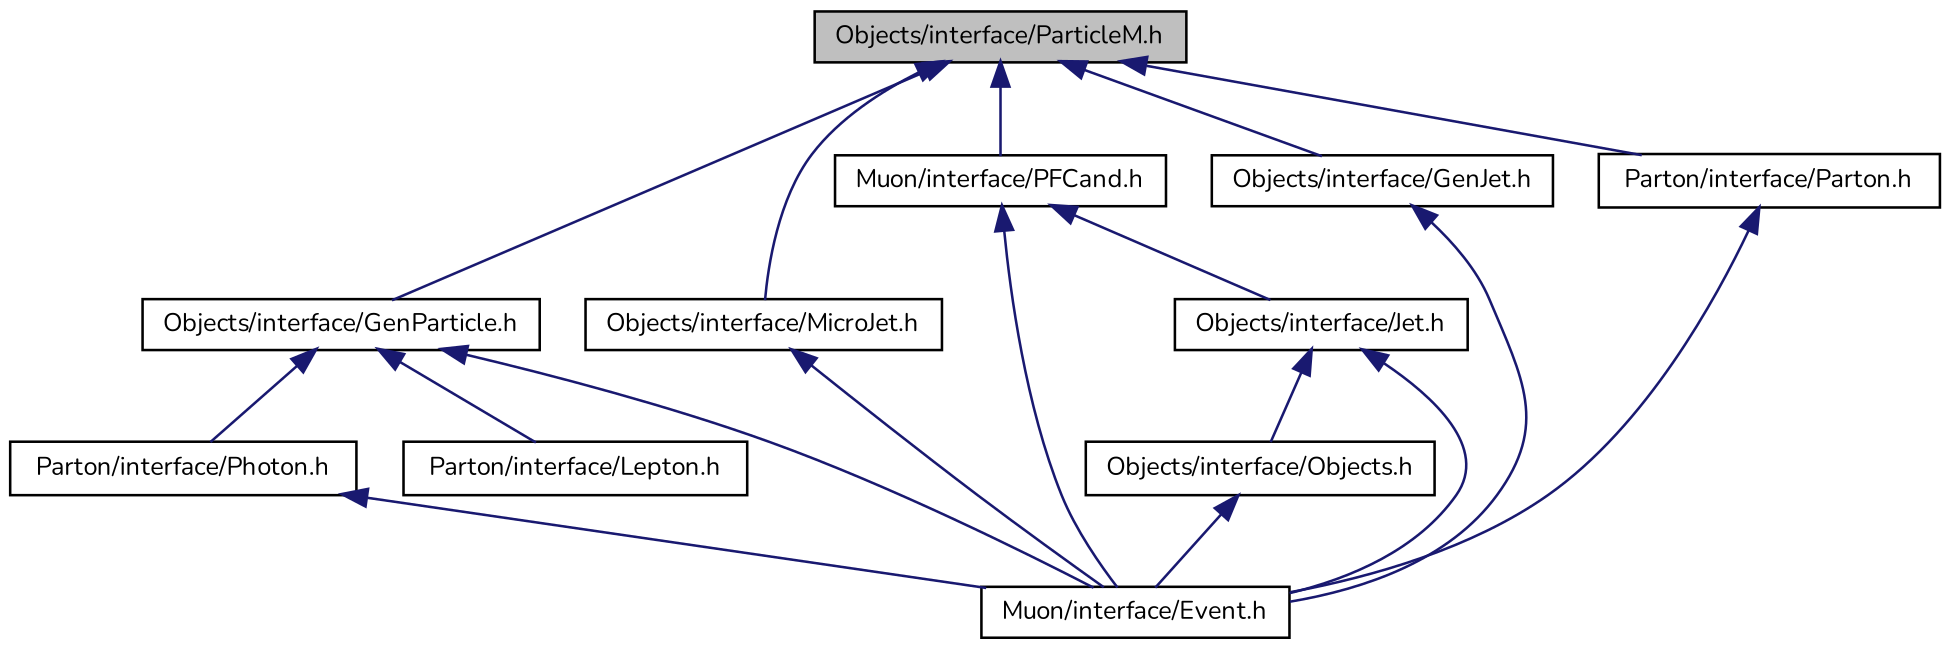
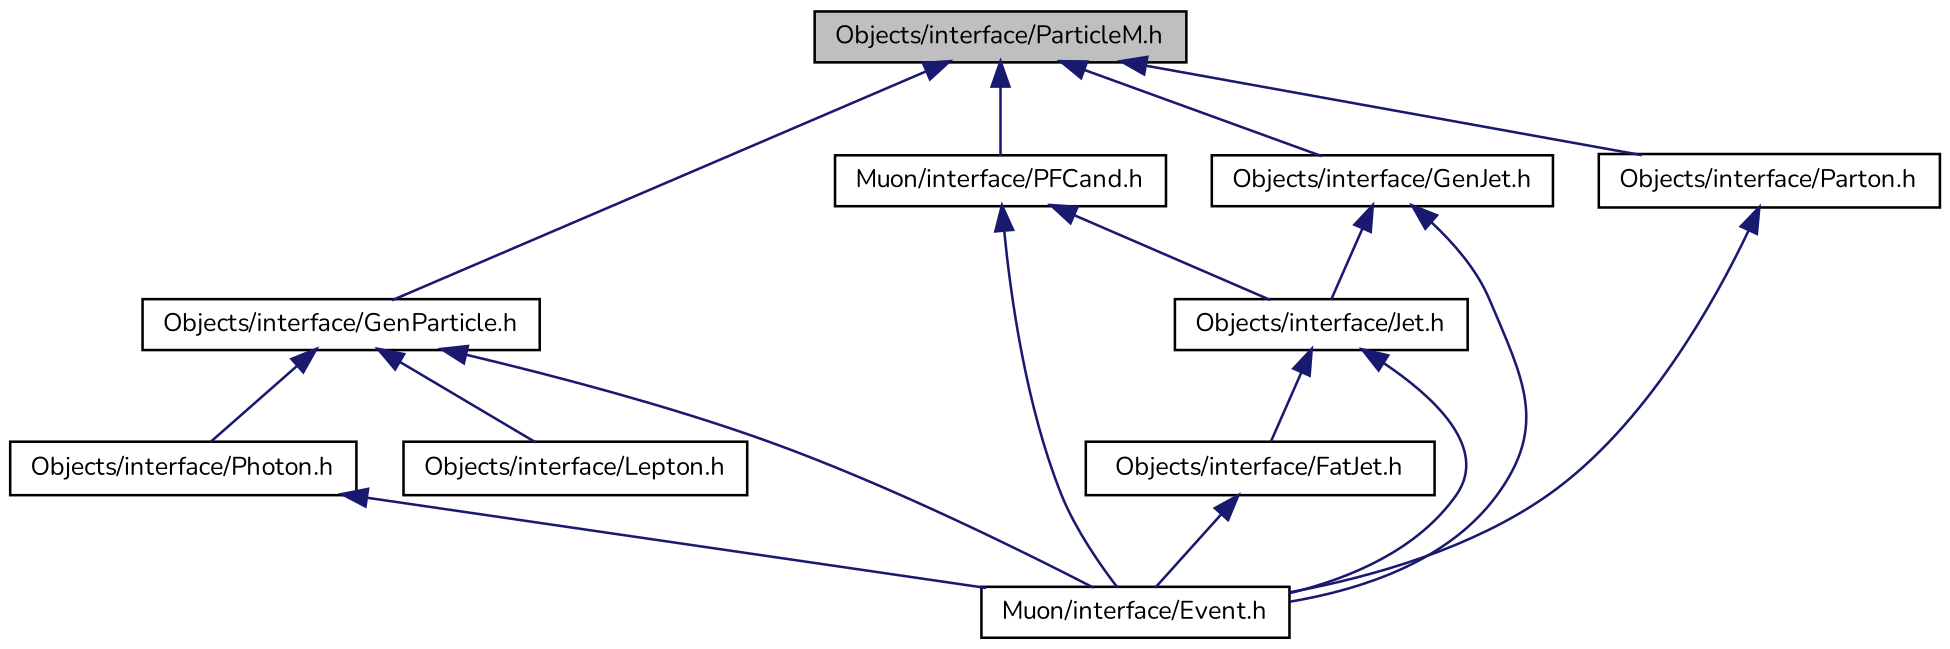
node "Parton/interface/Parton.h": label "Parton/interface/Parton.h" -> "Objects/interface/Parton.h"
edge "Objects/interface/Jet.h" -> "Objects/interface/GenJet.h": added
node "Objects/interface/MicroJet.h": removed
node "Parton/interface/Photon.h": label "Parton/interface/Photon.h" -> "Objects/interface/Photon.h"
node "Parton/interface/Lepton.h": label "Parton/interface/Lepton.h" -> "Objects/interface/Lepton.h"
node "Objects/interface/Objects.h": label "Objects/interface/Objects.h" -> "Objects/interface/FatJet.h"
